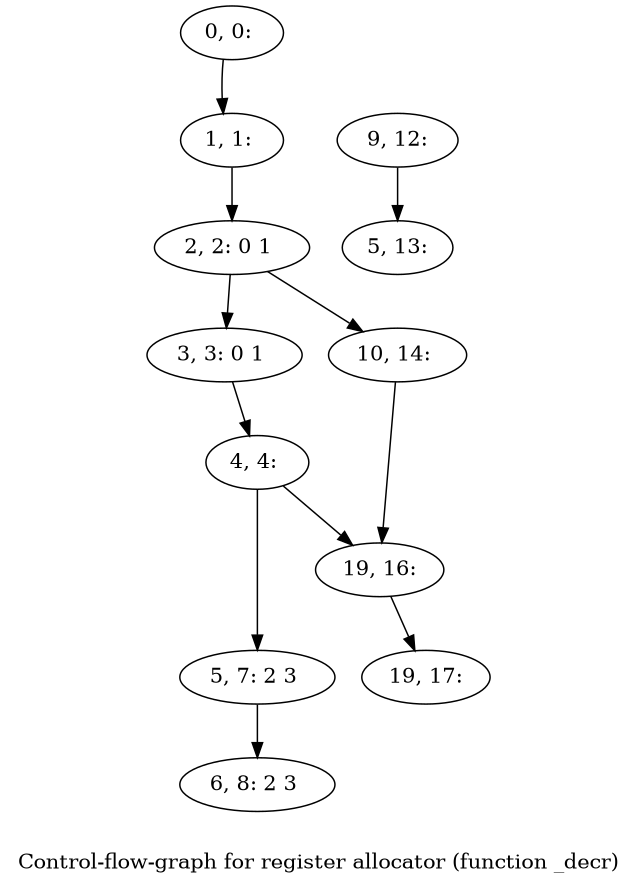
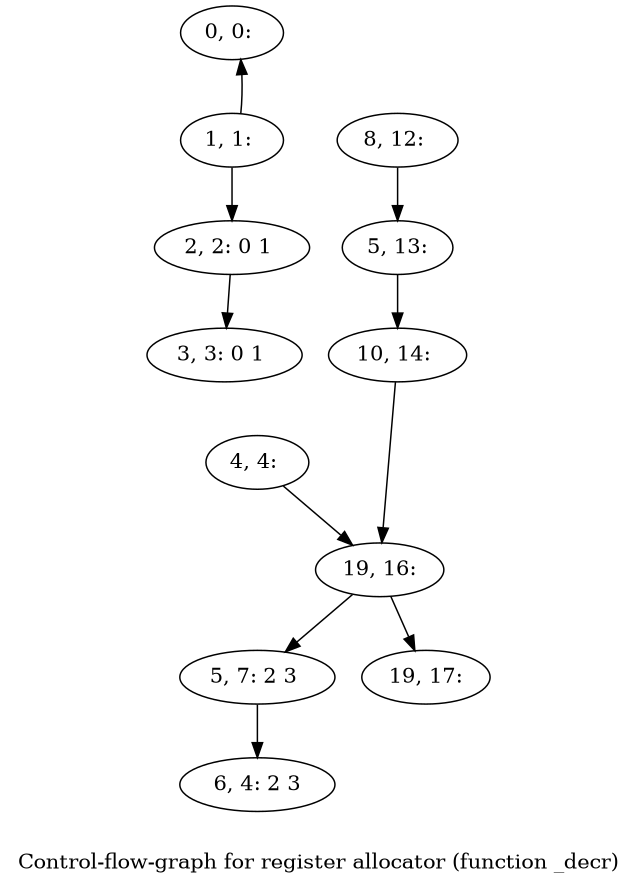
edge "0, 0:" -> "1, 1:": reversed
node "9, 12:": label "9, 12:" -> "8, 12:"
edge "2, 2: 0 1" -> "10, 14:": now "5, 13:" -> "10, 14:"
edge "3, 3: 0 1" -> "4, 4:": removed
edge "4, 4:" -> "5, 7: 2 3": now "19, 16:" -> "5, 7: 2 3"
node "6, 8: 2 3": label "6, 8: 2 3" -> "6, 4: 2 3"
